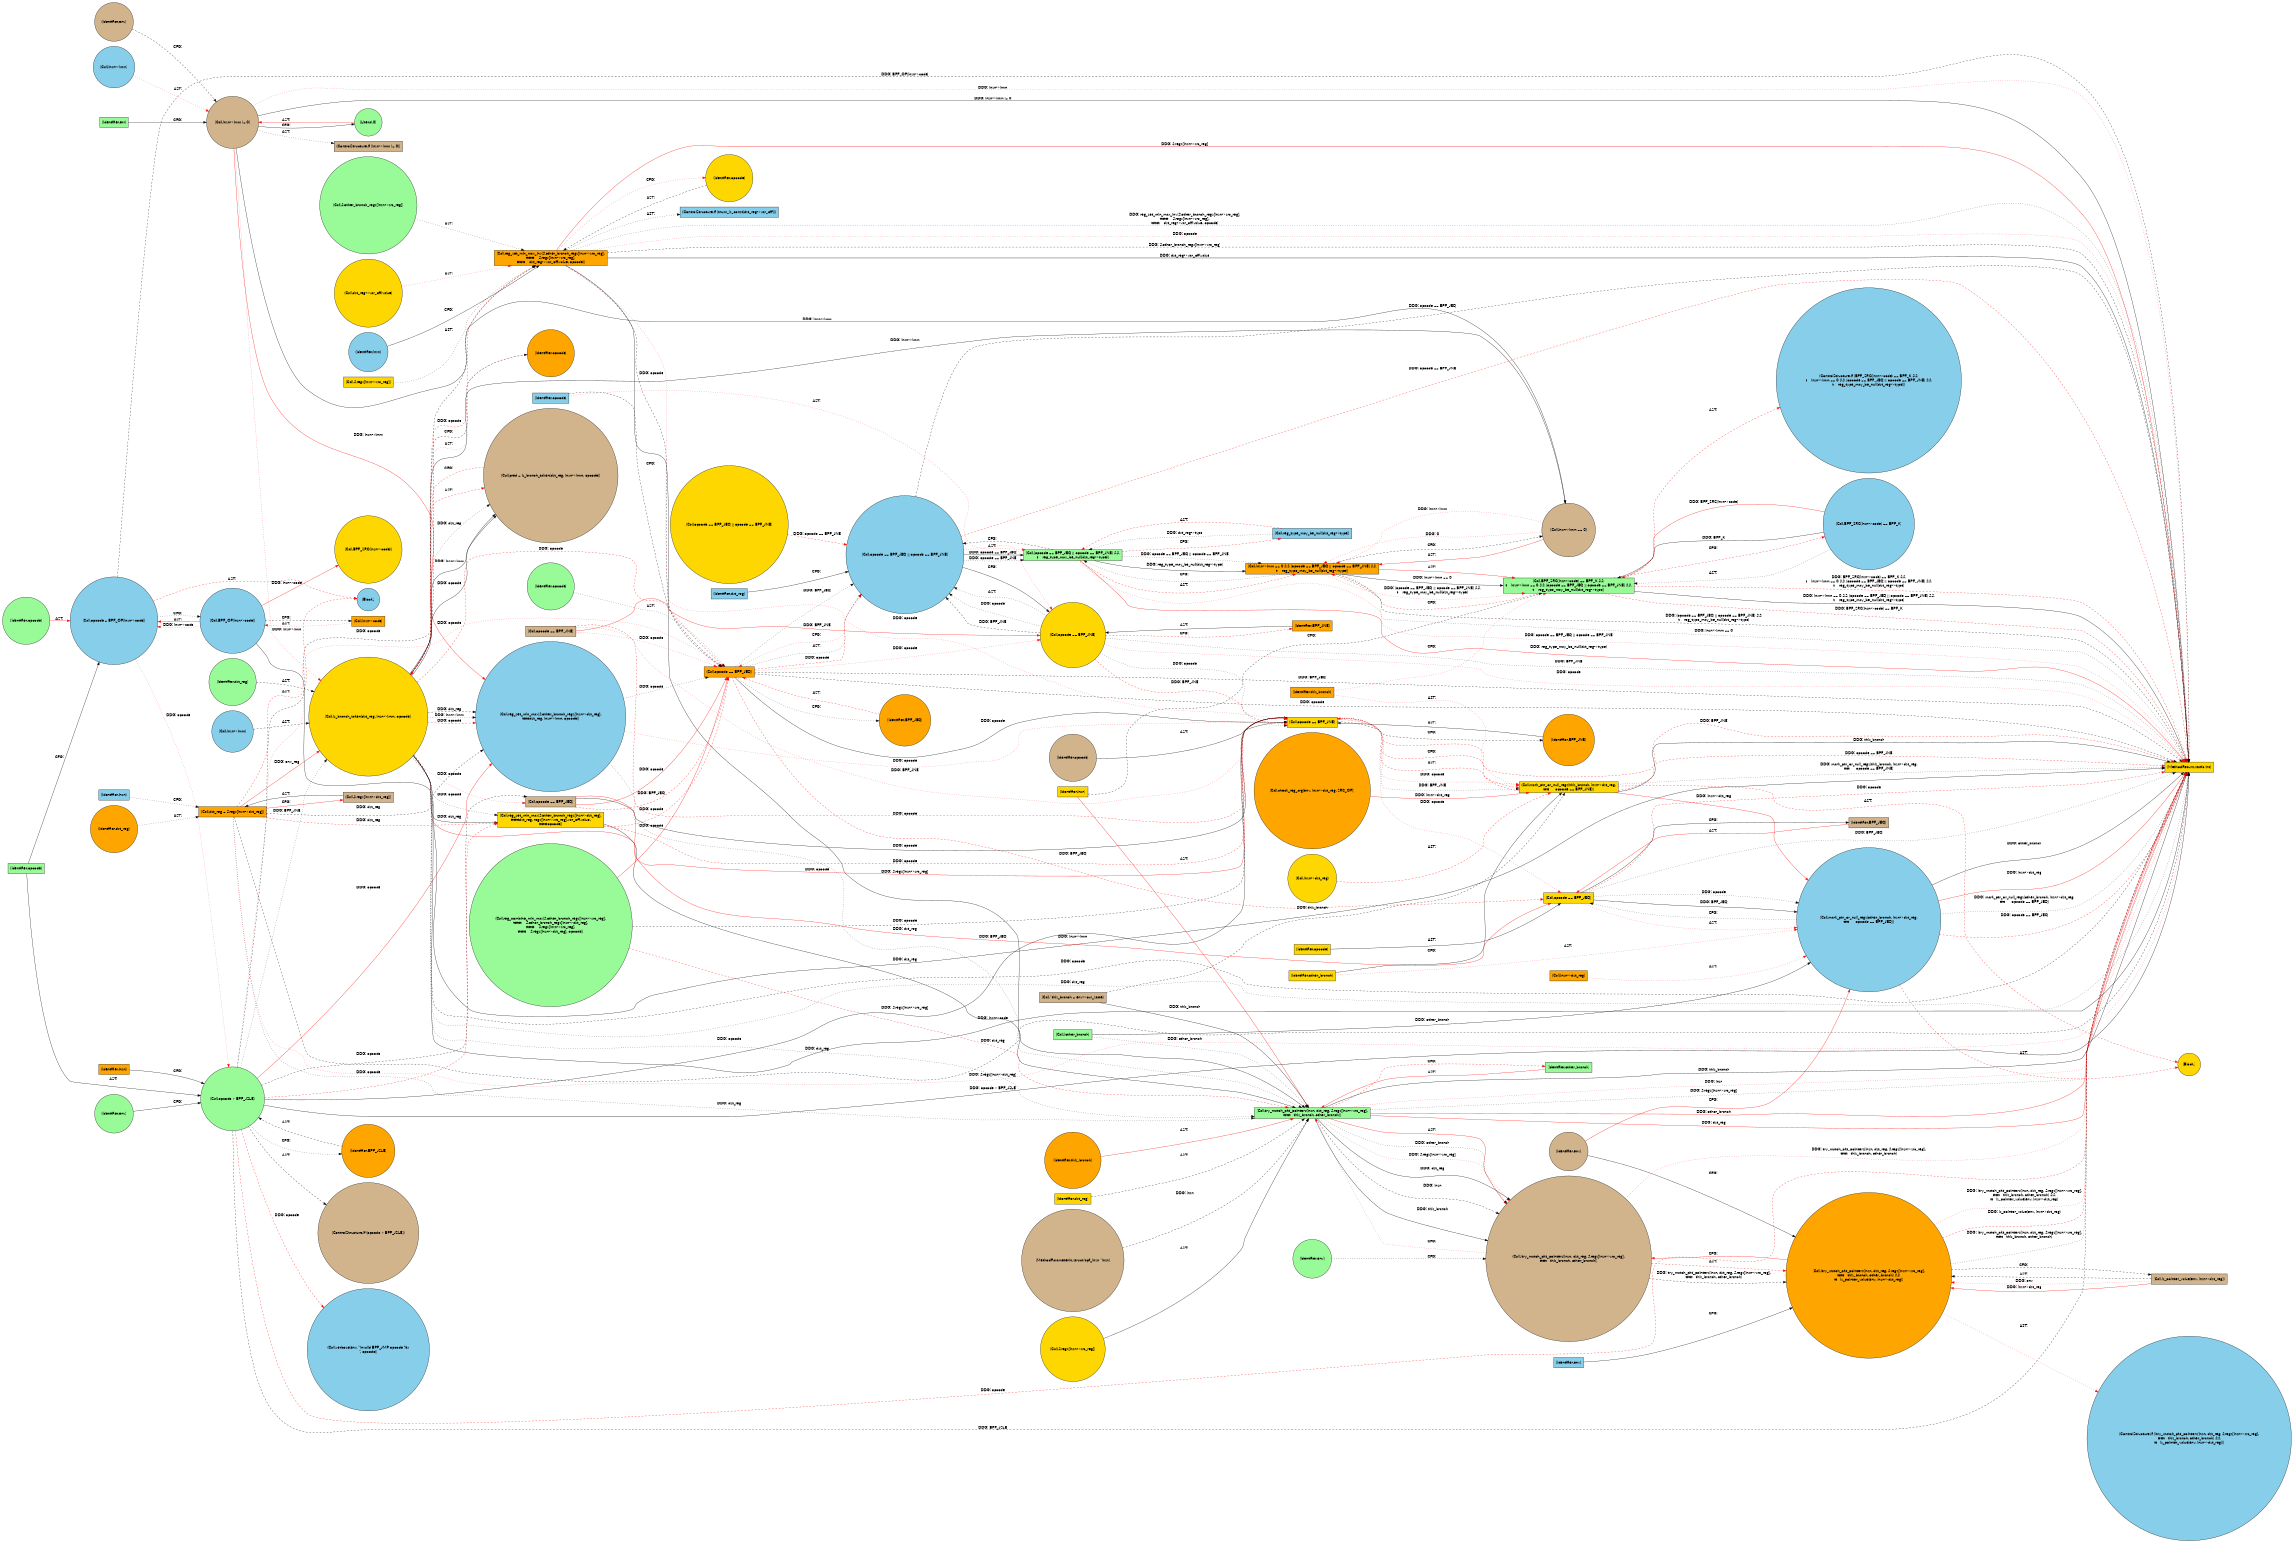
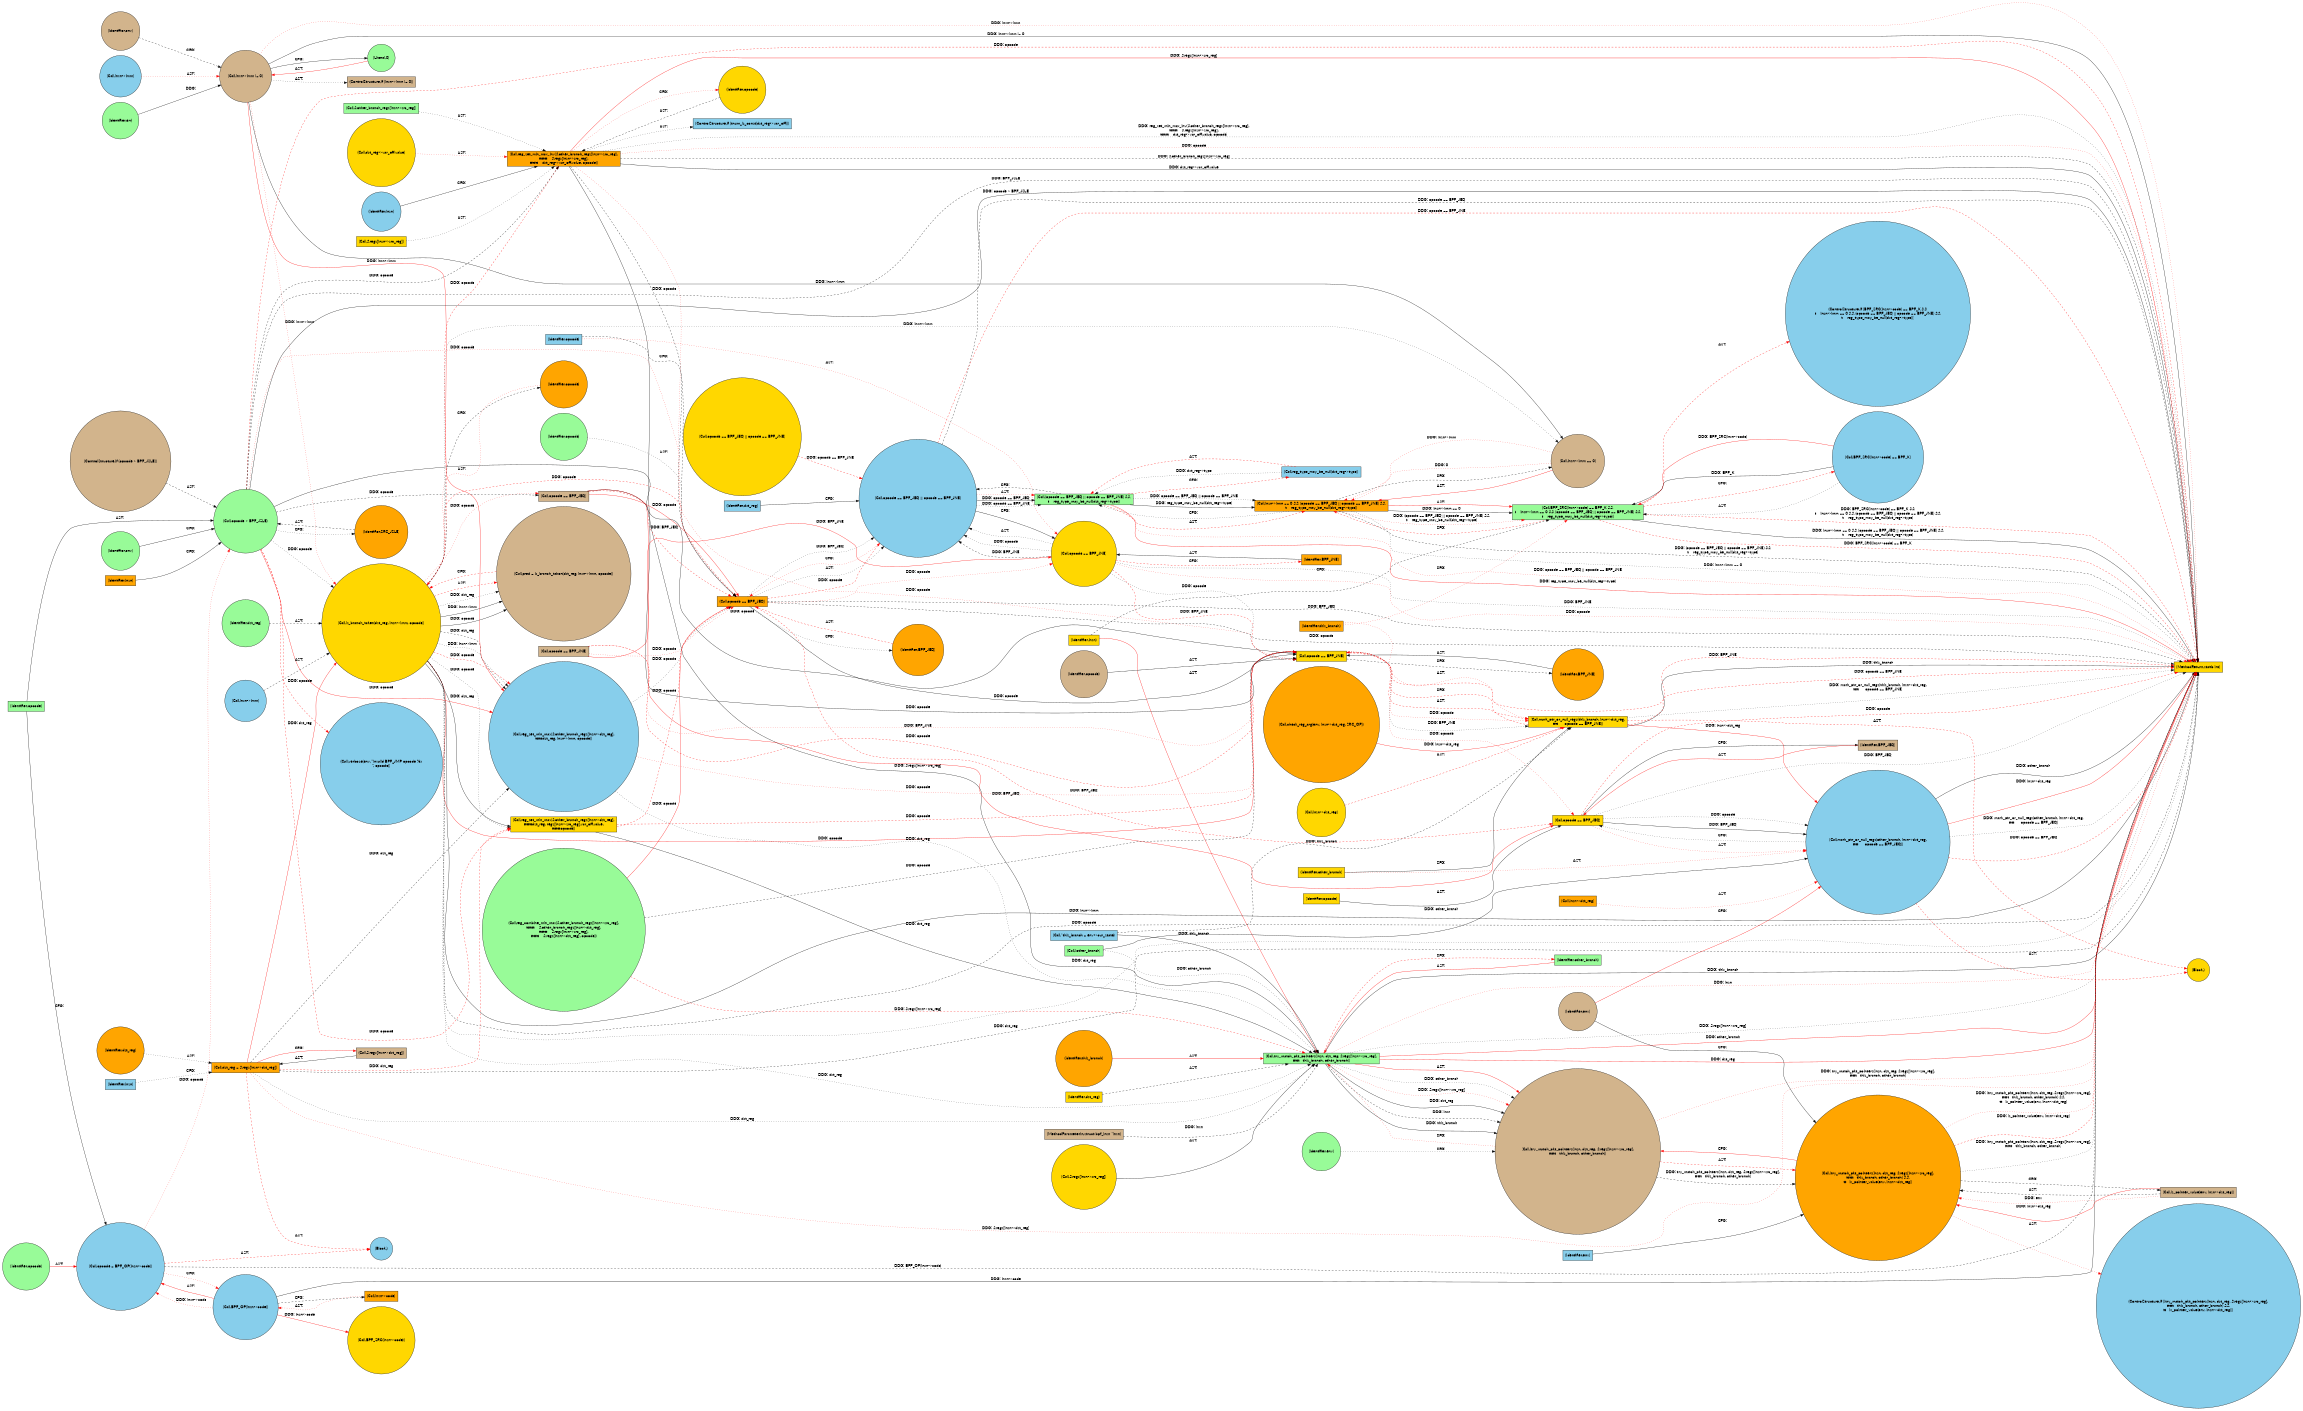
edge "(Identifier,err)" -> "(Call,insn->imm != 0)": label "CFG: " -> "DDG: "
node "(Identifier,err)": shape box -> circle
node "(Call,&other_branch_regs[insn->src_reg])": shape circle -> box
edge "(Call,is_branch_taken(dst_reg, insn->imm, opcode))" -> "(Call,insn->imm == 0)": style solid -> dotted
edge "(Call,opcode = BPF_OP(insn->code))" -> "(Call,BPF_OP(insn->code))": color black -> red
edge "(Call,dst_reg = &regs[insn->dst_reg])" -> "(Call,is_branch_taken(dst_reg, insn->imm, opcode))": label "DDG: env_reg" -> "DDG: dst_reg"
edge "(Call,opcode > BPF_JSLE)" -> "(Call,is_branch_taken(dst_reg, insn->imm, opcode))": label "DDG: BPF_JNE" -> "DDG: opcode"
node "(Call,*this_branch = env->cur_state)": fillcolor tan -> skyblue
node "(Identifier,BPF_JSLE)": label "(Identifier,BPF_JSLE)" -> "(Identifier,SRC_JSLE)"
edge "(Call,opcode > BPF_JSLE)" -> "(ControlStructure,if (opcode > BPF_JSLE))": reversed
node "(MethodParameterIn,struct bpf_insn *insn)": shape circle -> box
